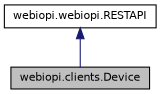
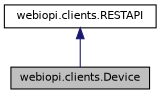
node "webiopi.webiopi.RESTAPI": label "webiopi.webiopi.RESTAPI" -> "webiopi.clients.RESTAPI"
